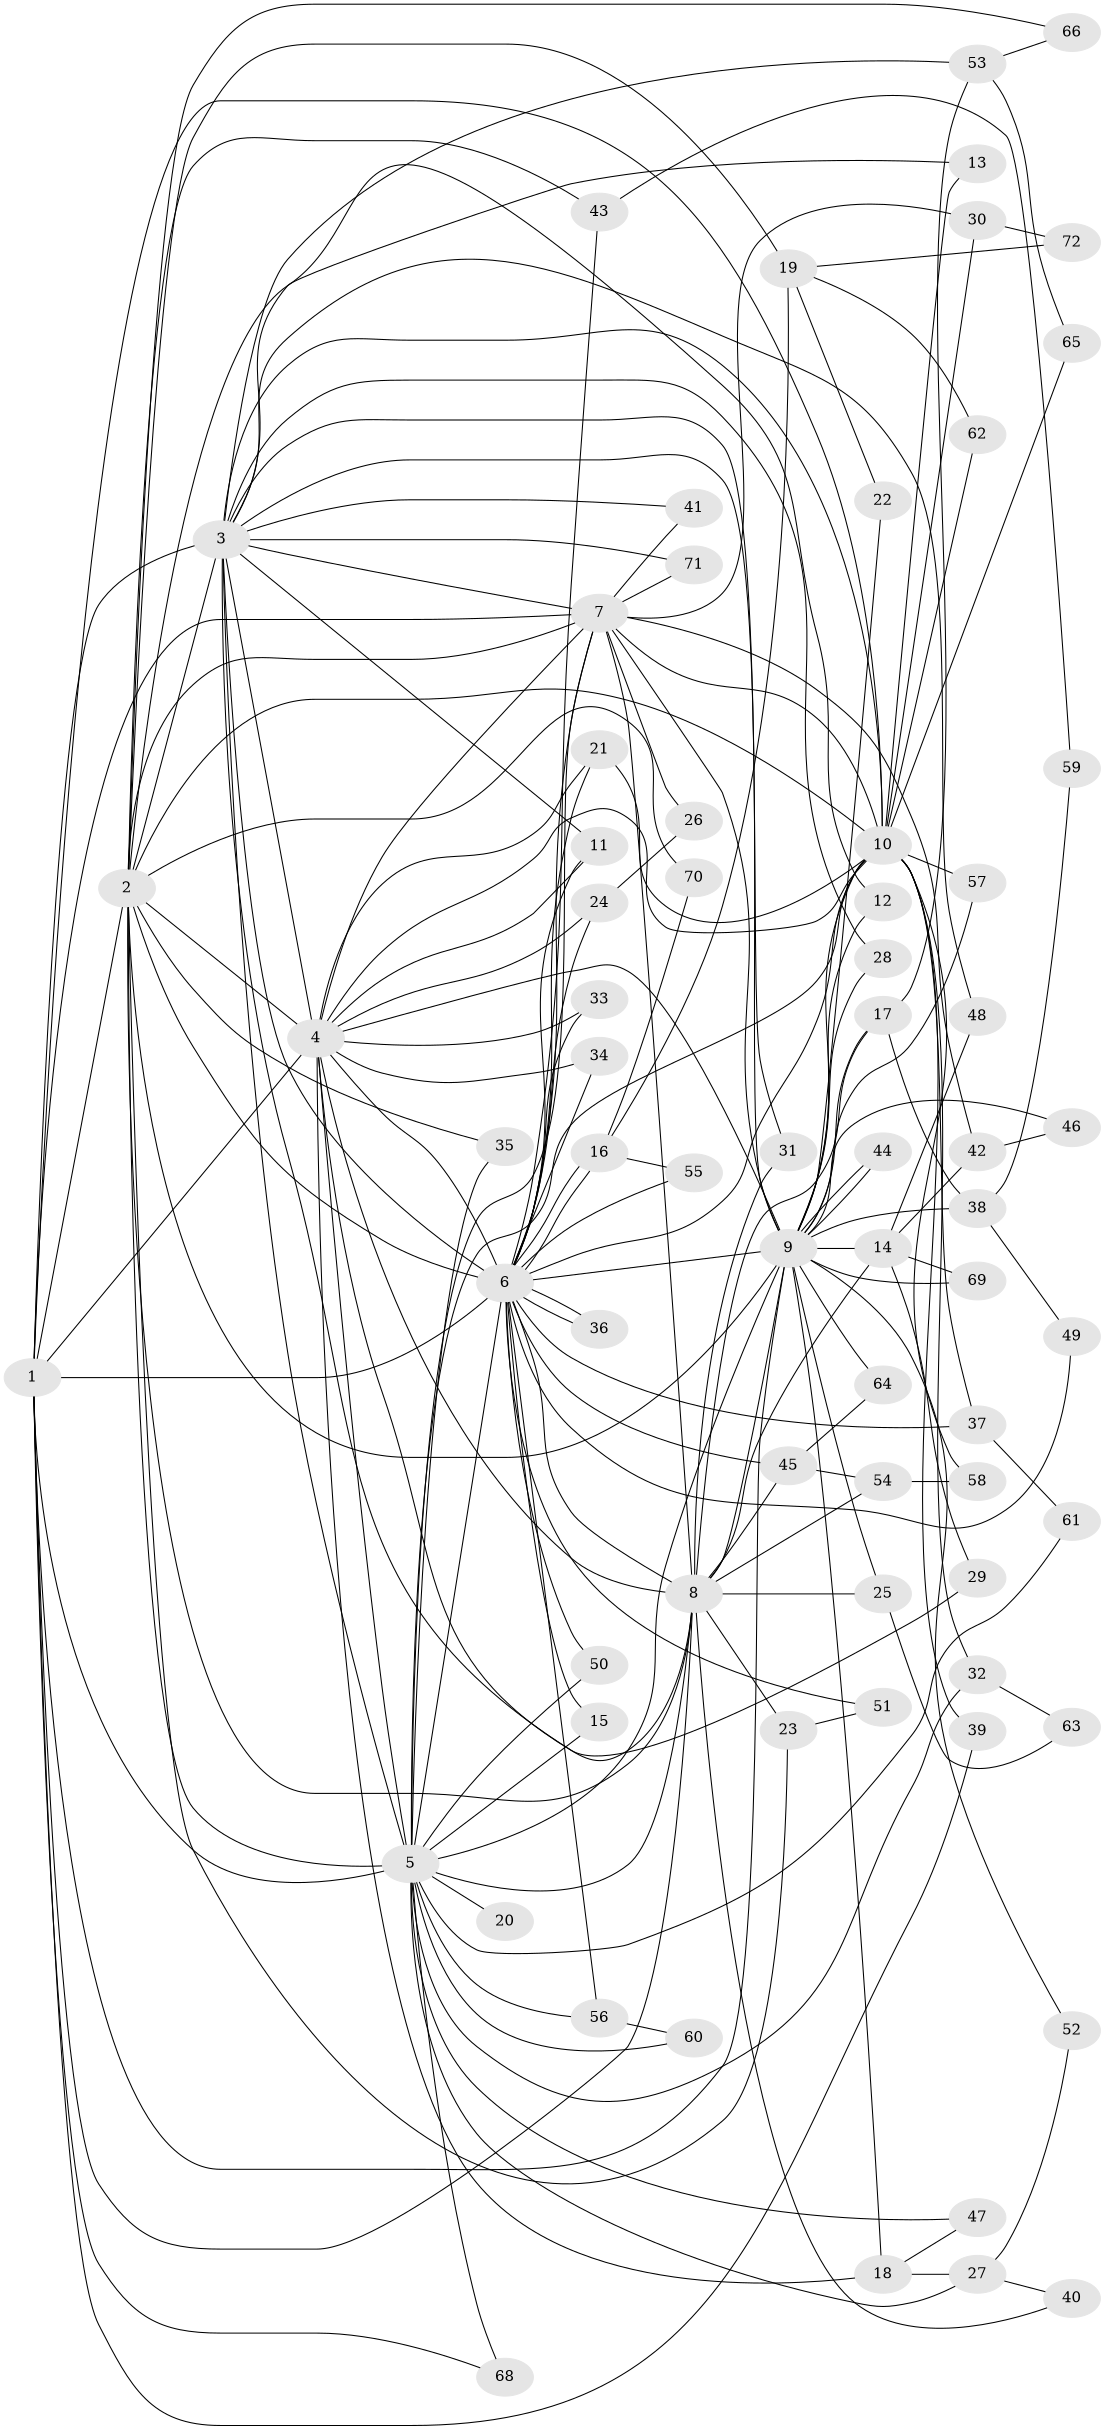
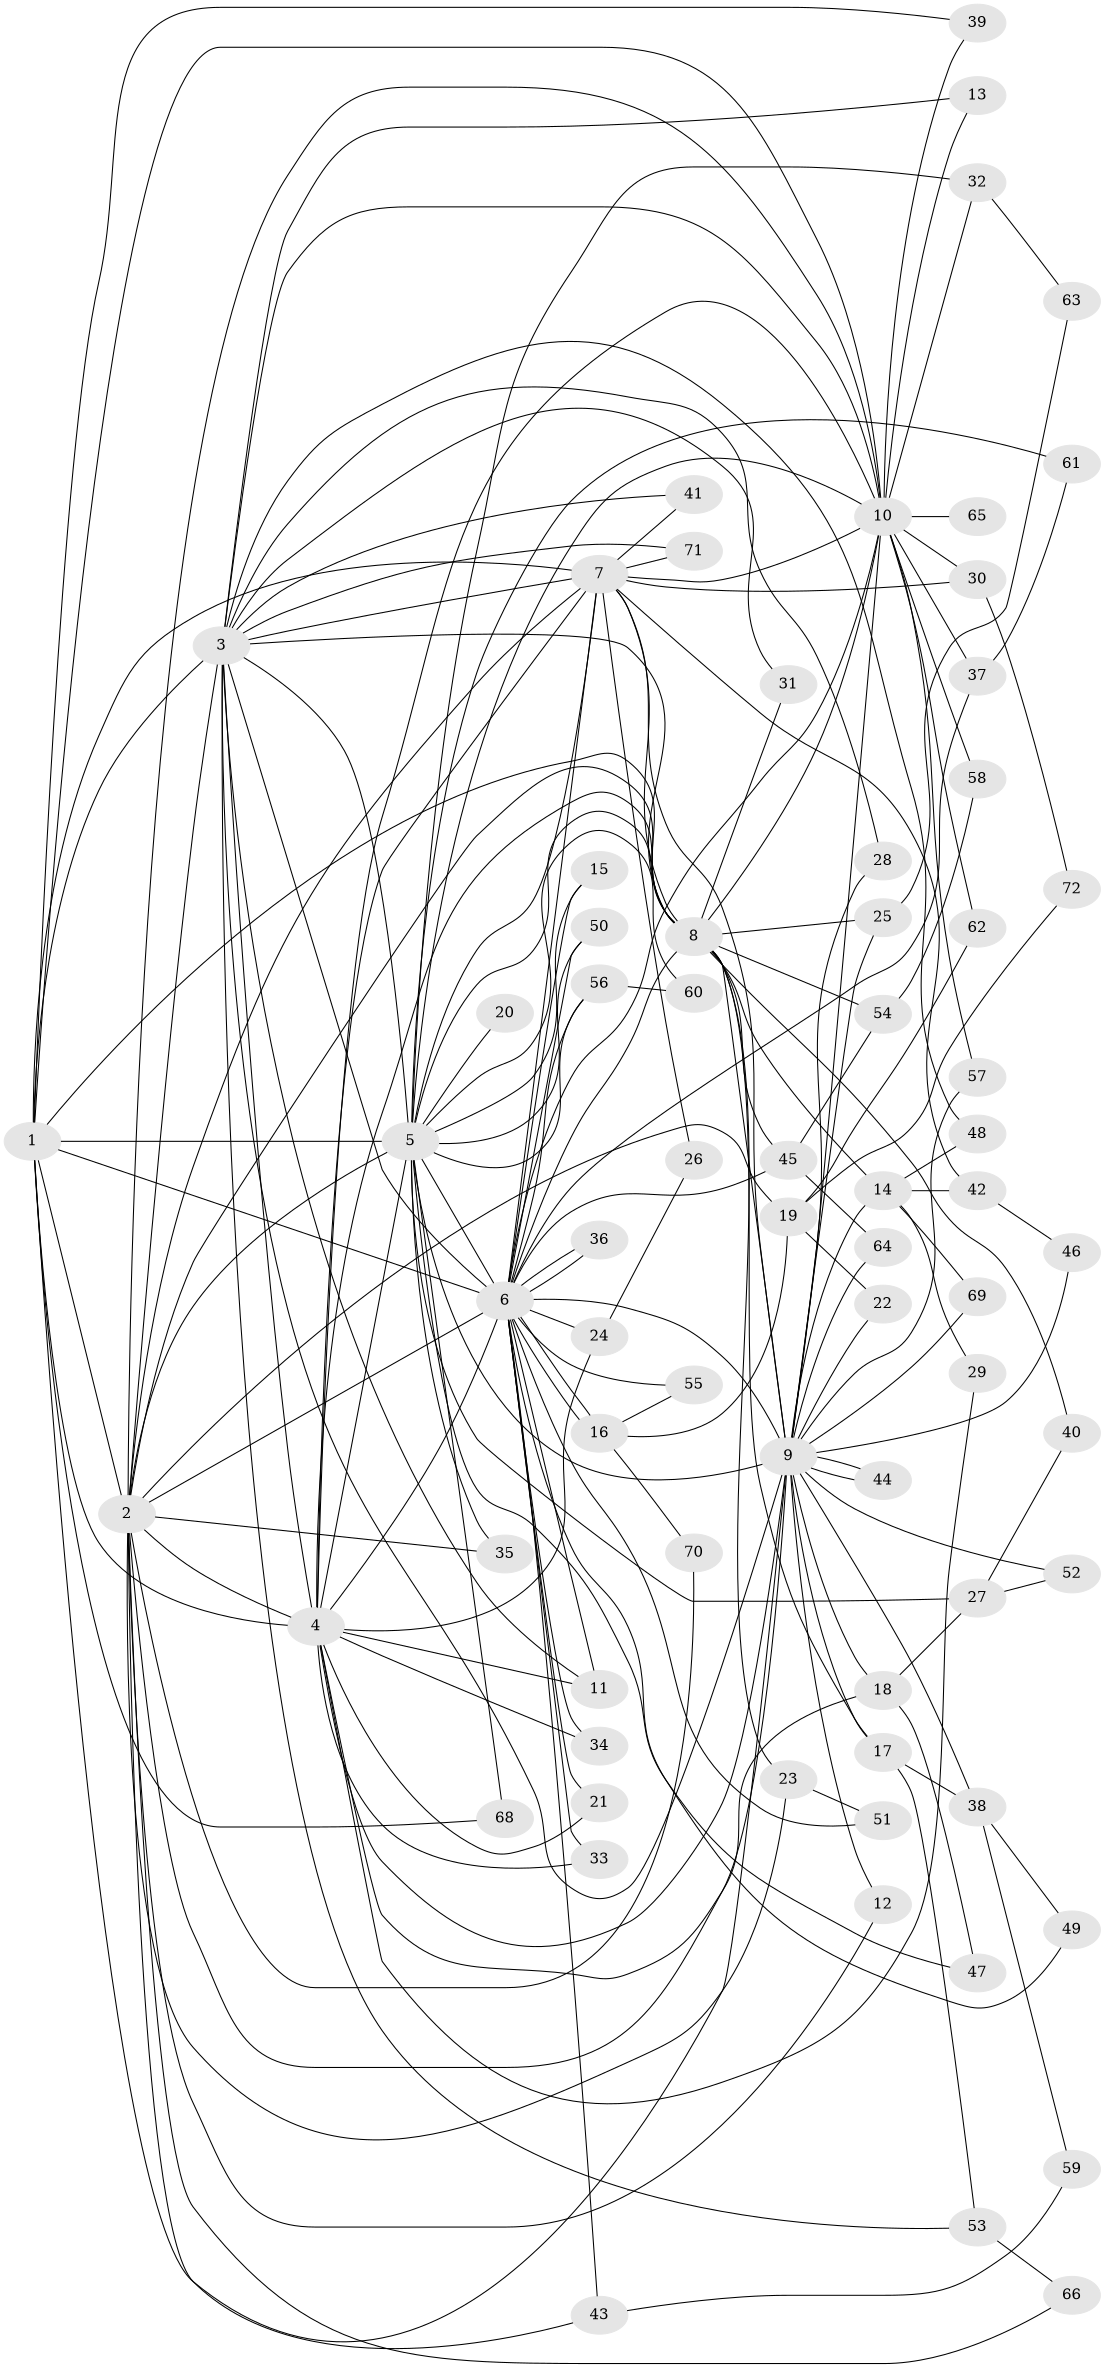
edge "53" -- "65": removed
edge "21" -- "10": now "8" -- "10"
